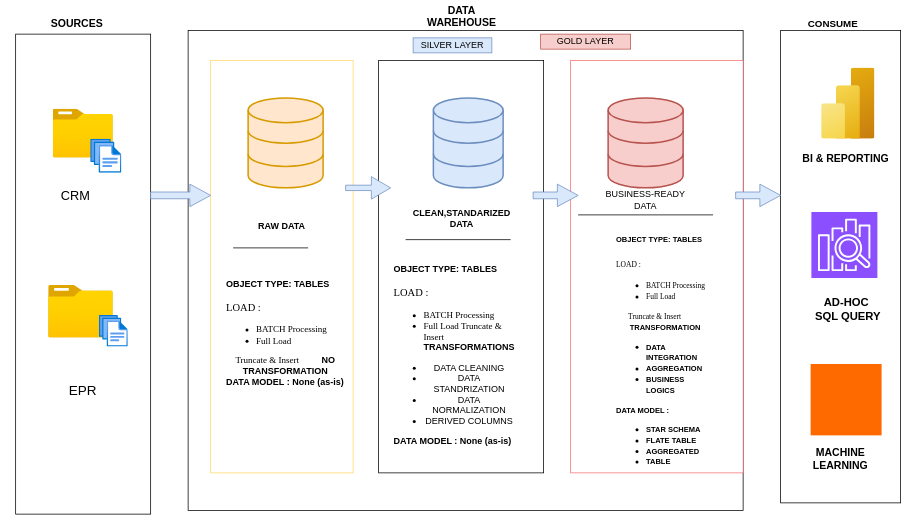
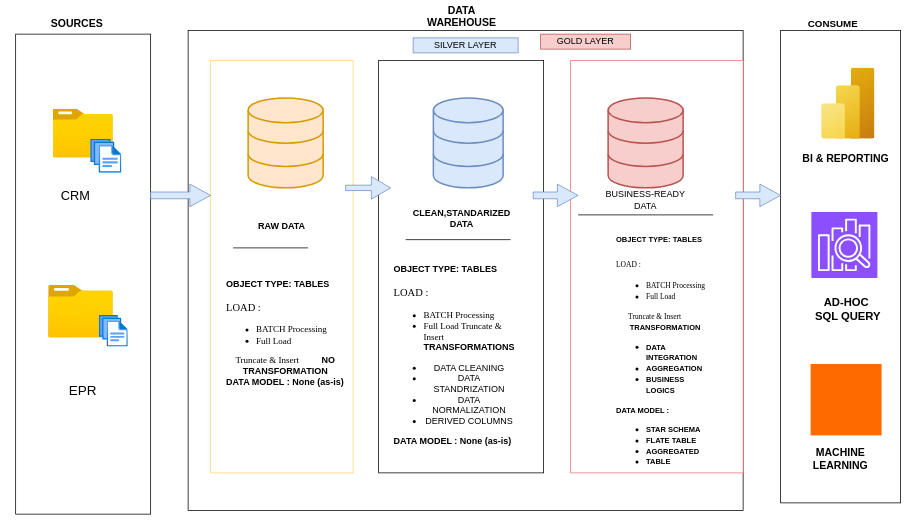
node "SILVER LAYER": size 79x15 -> 105x15
